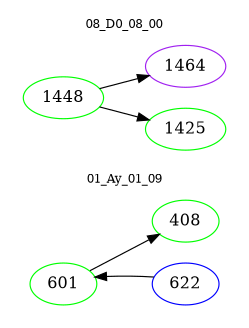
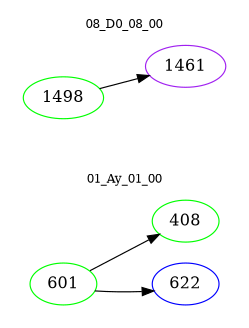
node "1464": label "1464" -> "1461"
node "1448": label "1448" -> "1498"
node "1425": removed
cluster "01_Ay_01_09": label "01_Ay_01_09" -> "01_Ay_01_00"
edge "622" -> "601": reversed
